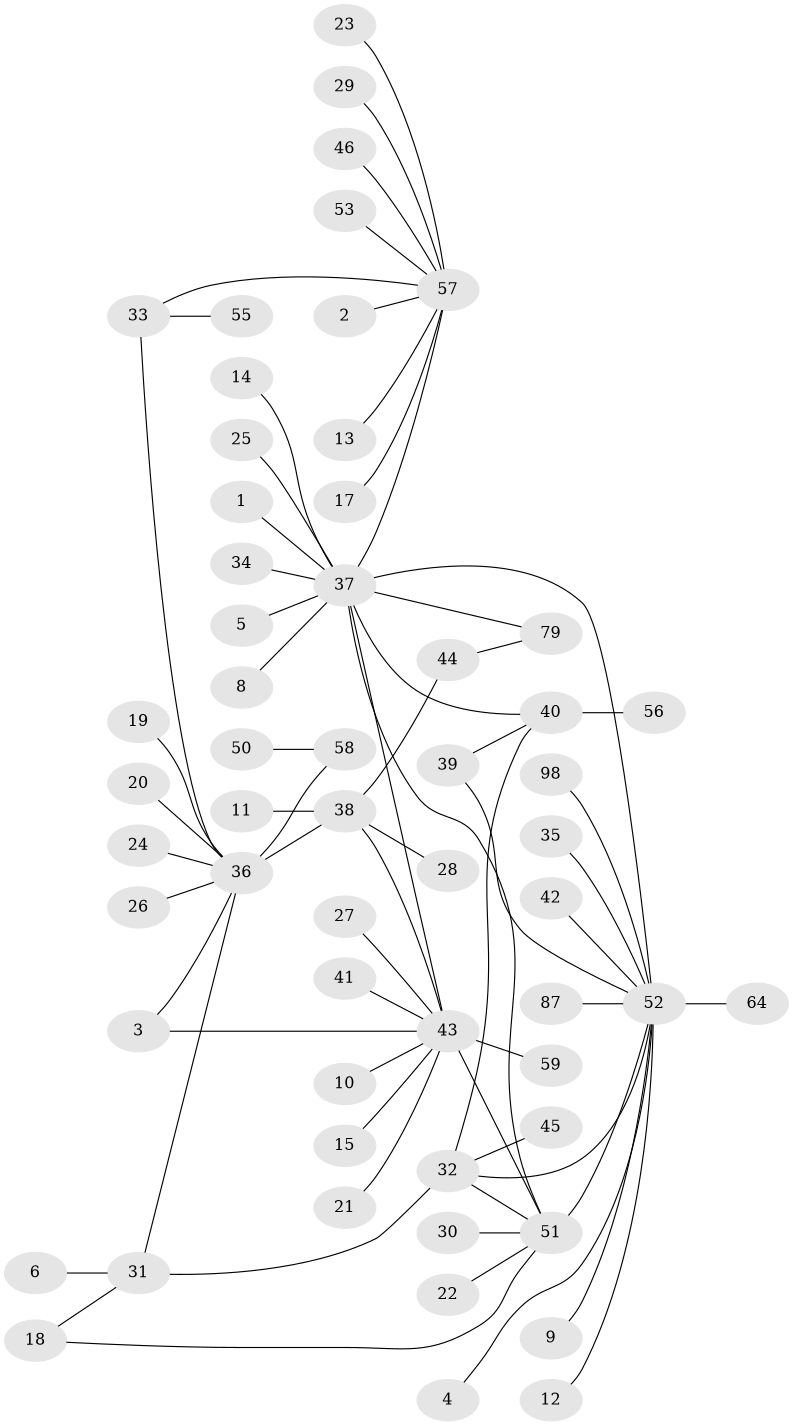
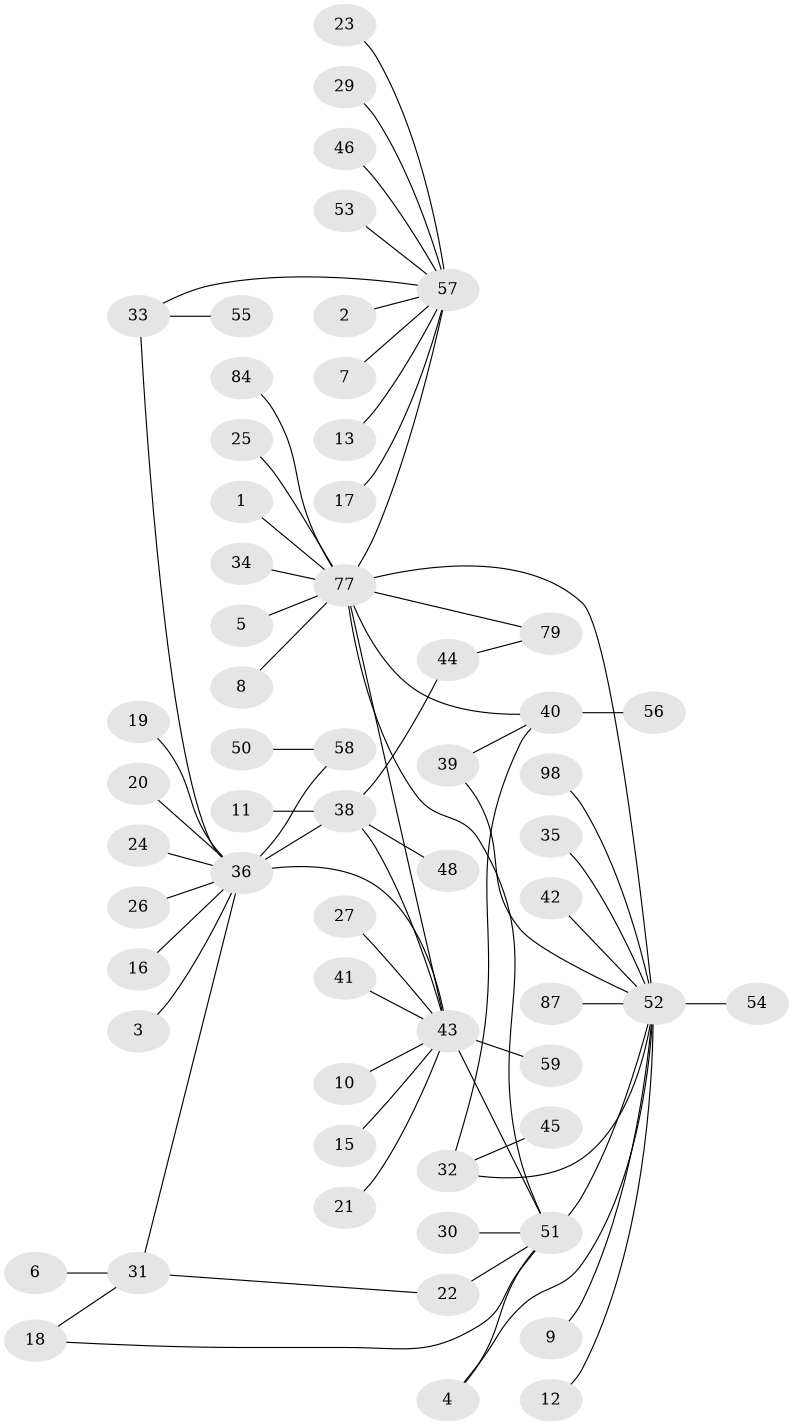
node "14": label "14" -> "84"
node "7": added
node "37": label "37" -> "77"
node "28": label "28" -> "48"
node "16": added
node "64": label "64" -> "54"
edge "3" -- "43": now "36" -- "43"
edge "32" -- "51": now "4" -- "51"
edge "32" -- "31": now "22" -- "31"
